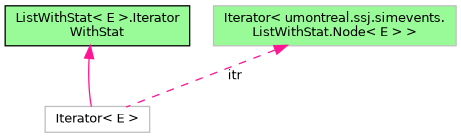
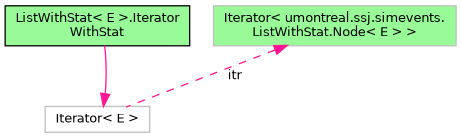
edge "Iterator< E >" -> "ListWithStat< E >.Iterator WithStat": reversed
